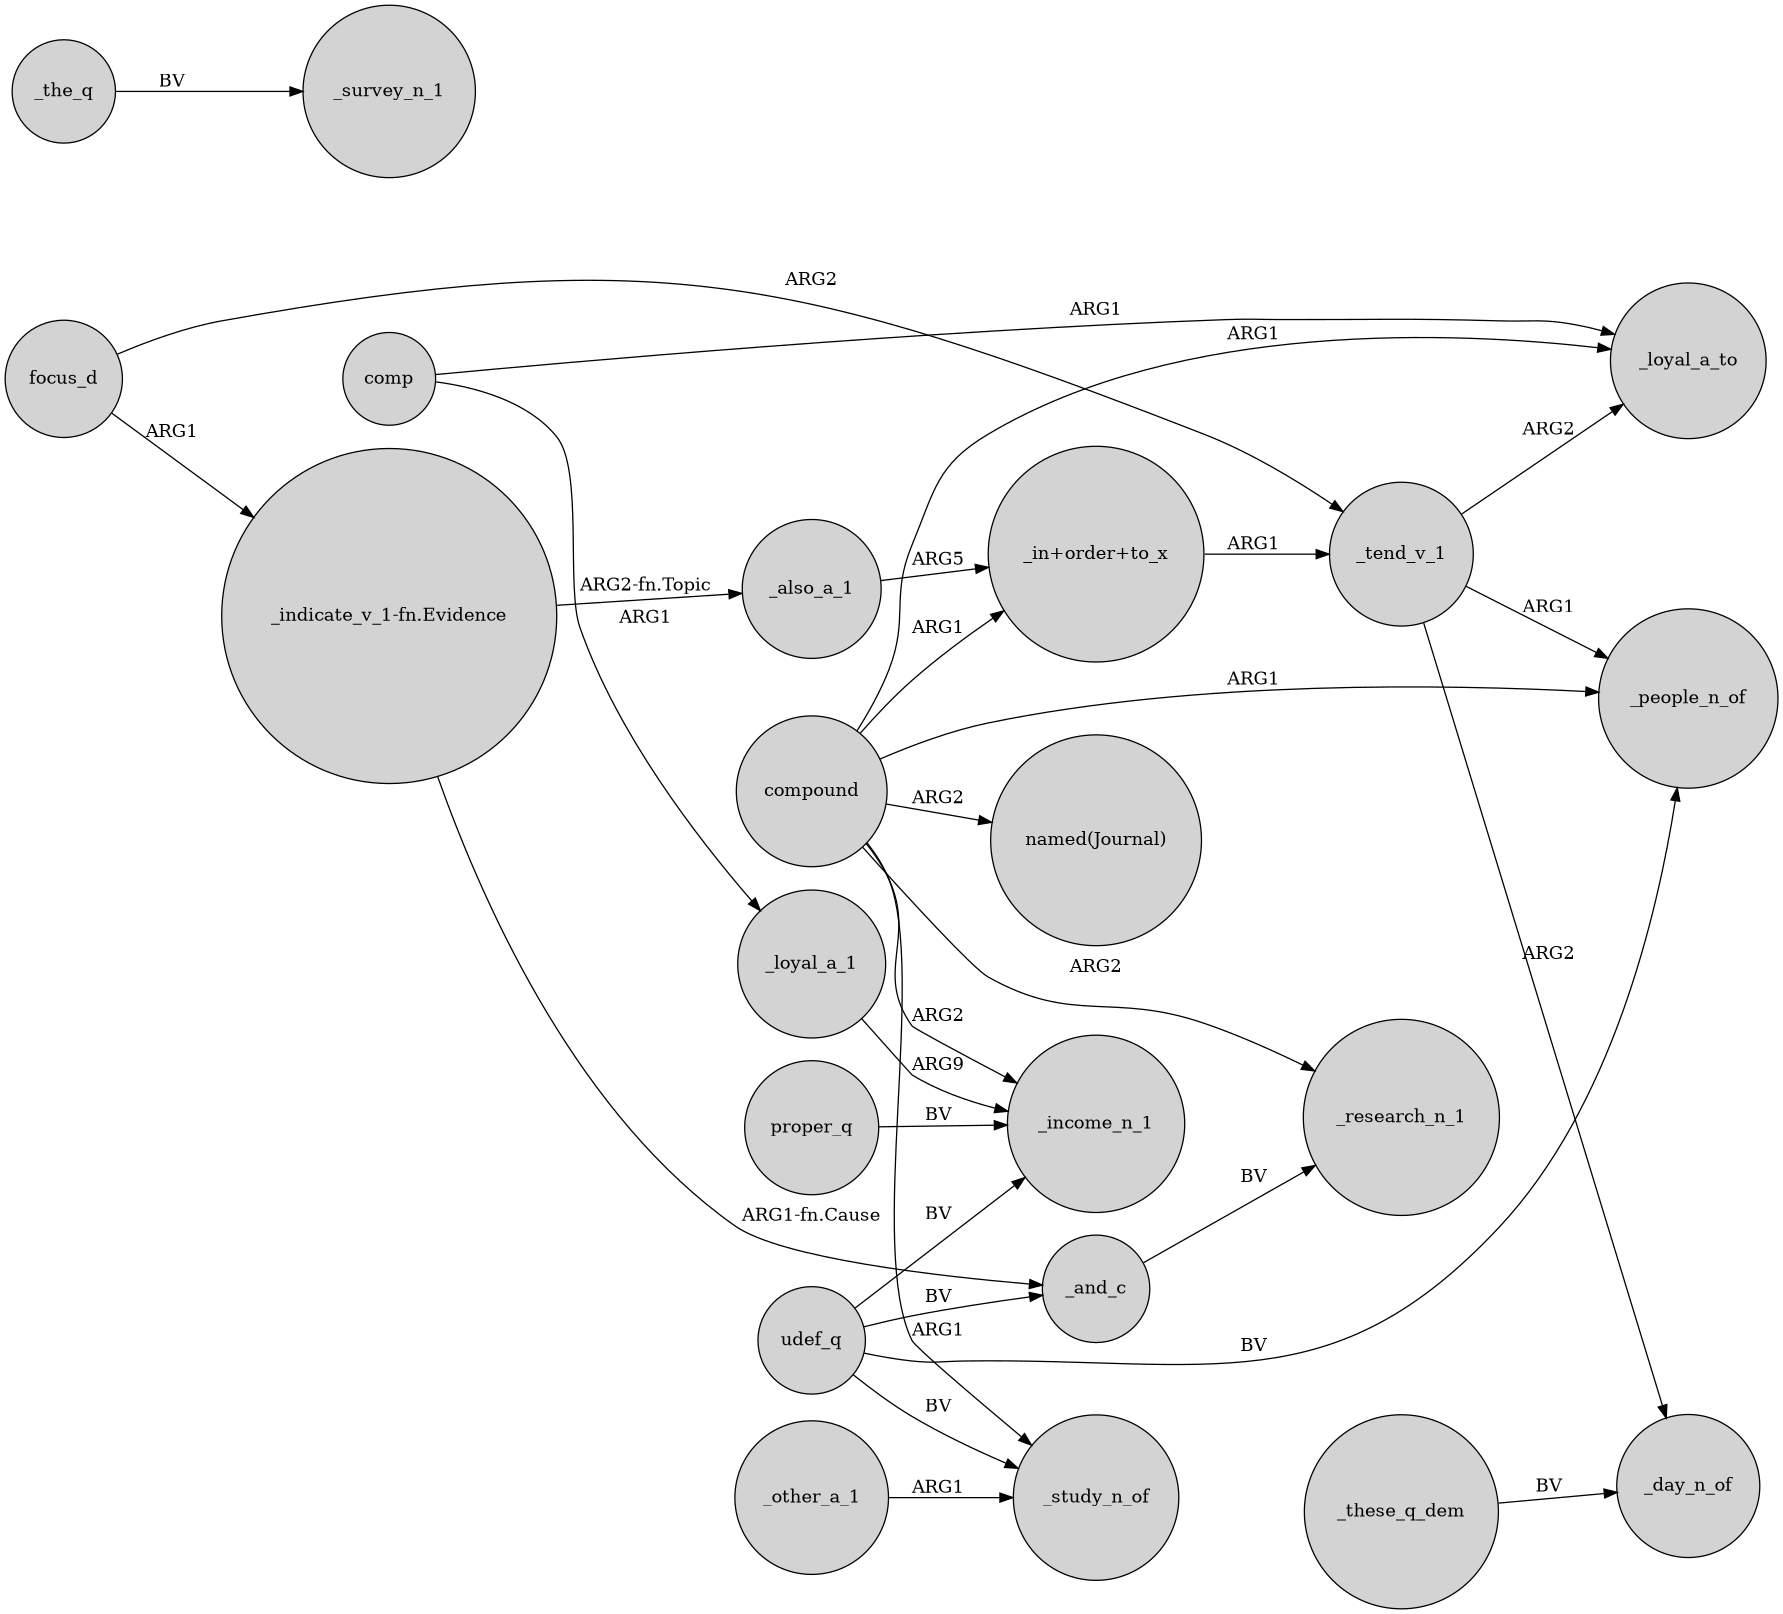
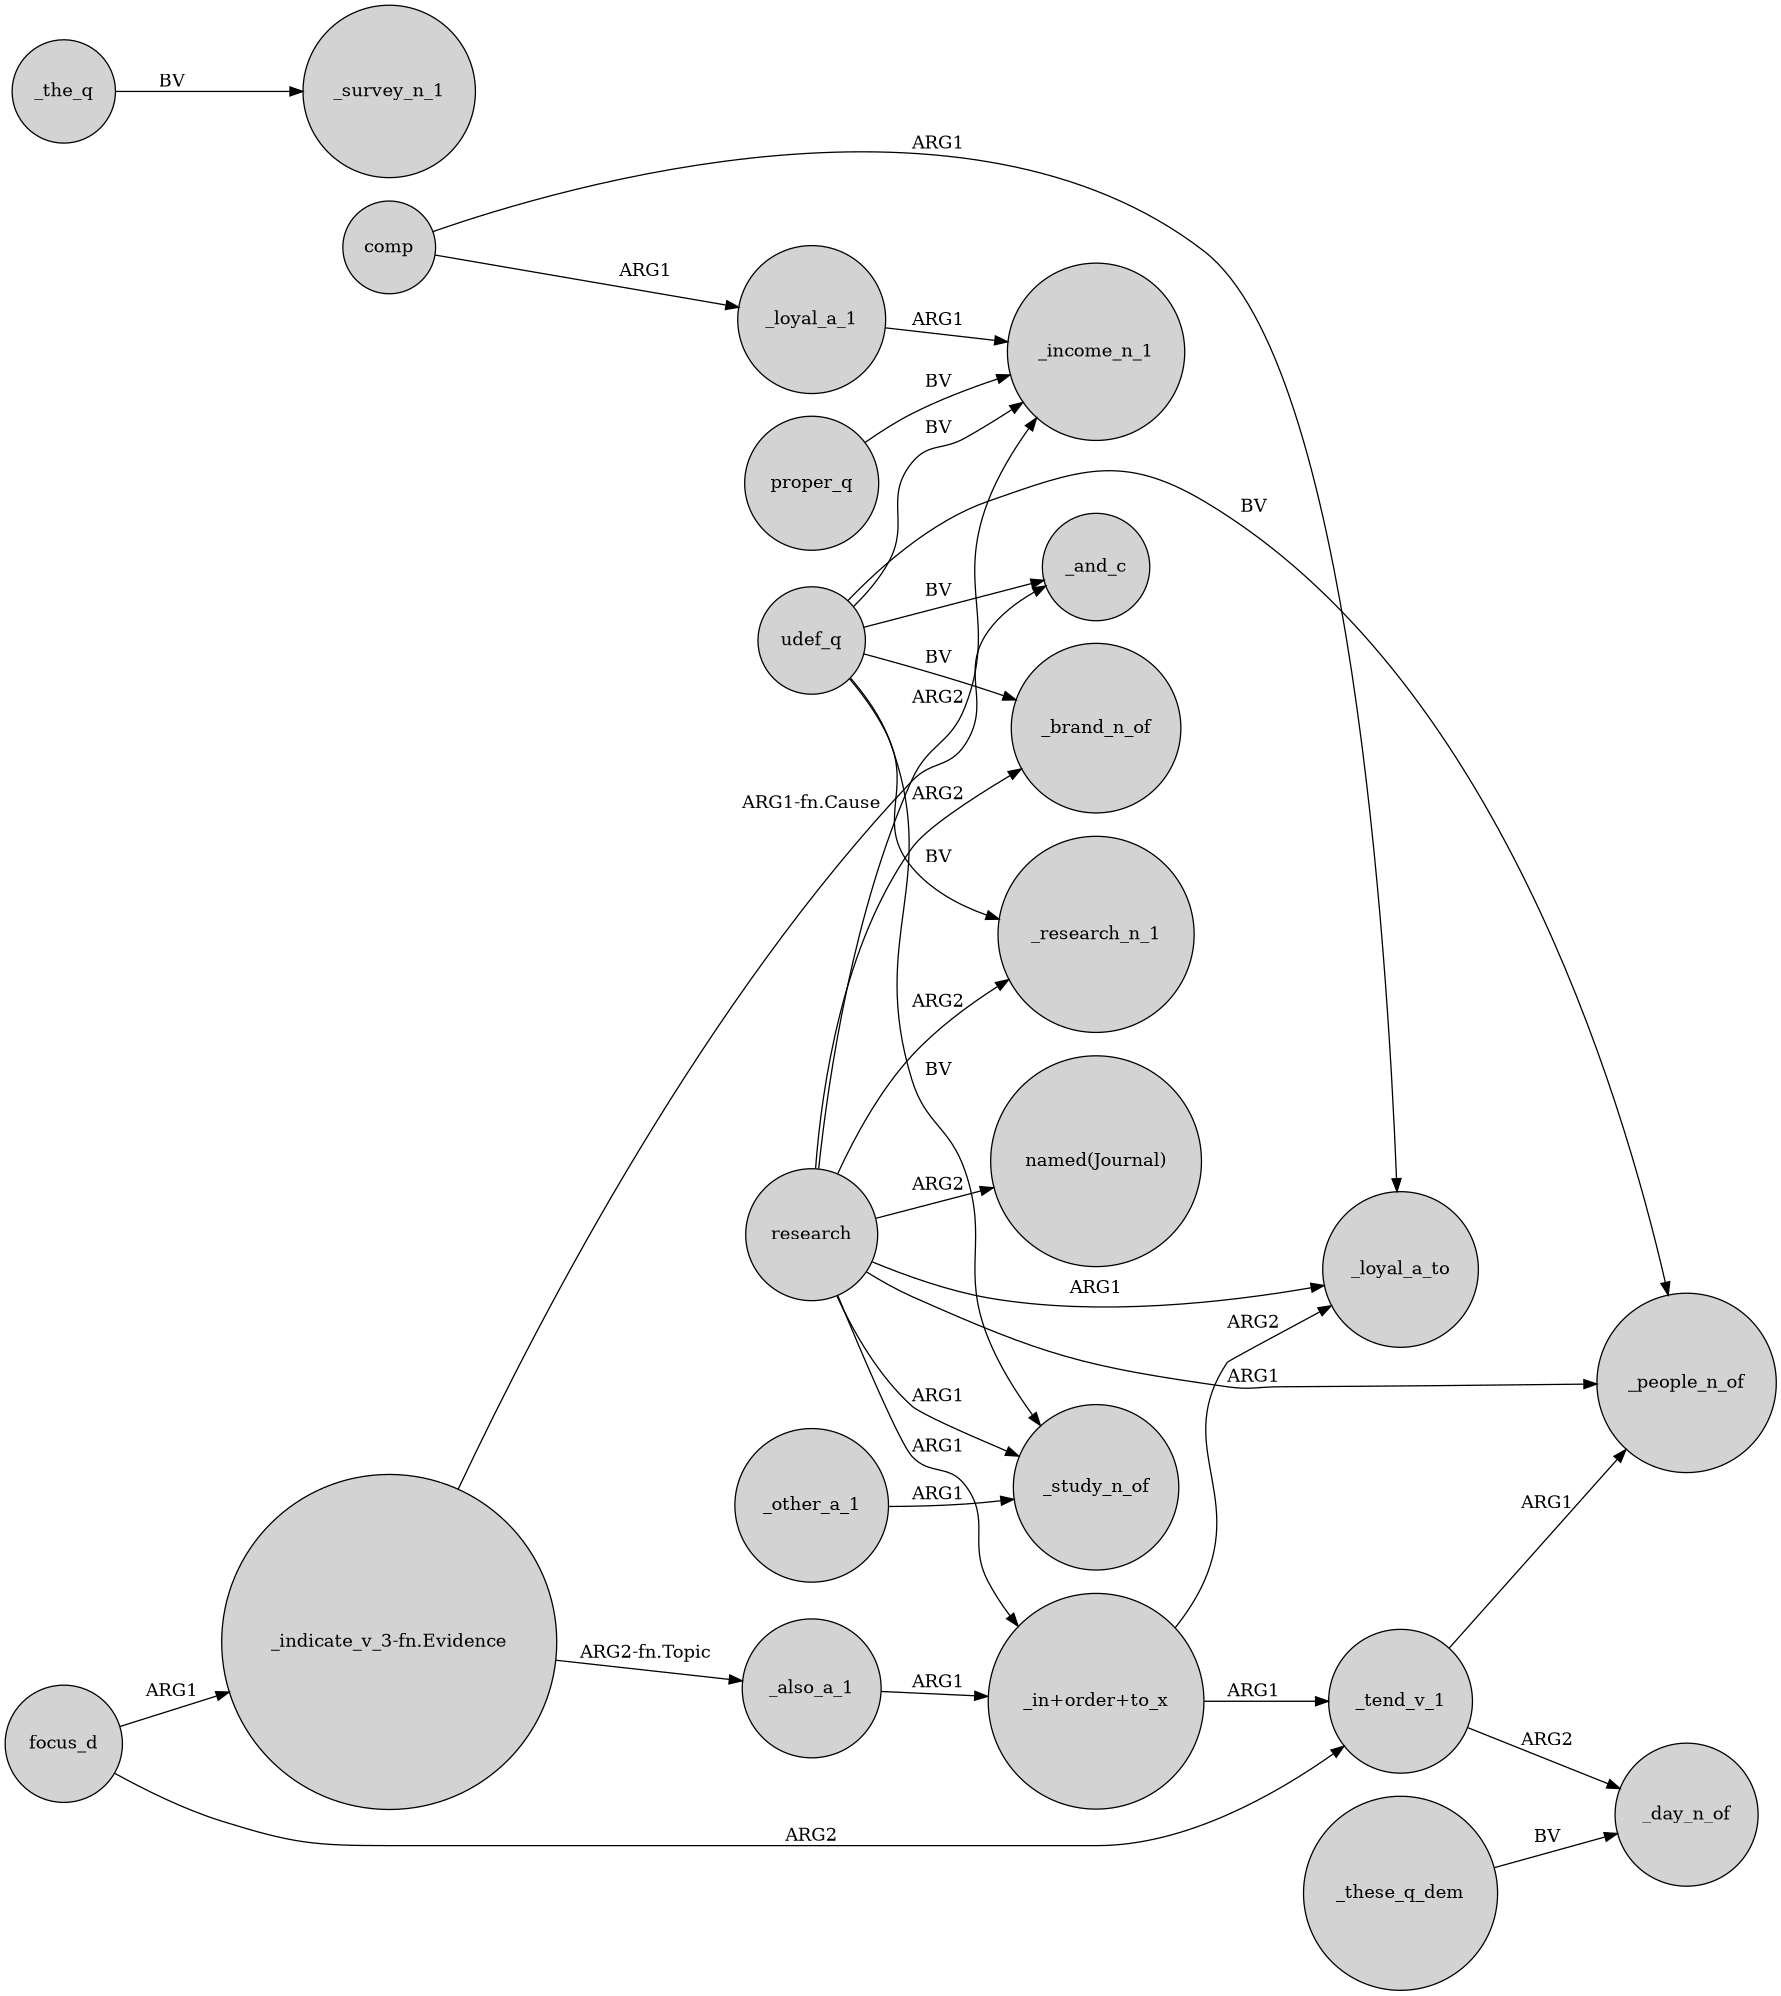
edge "_tend_v_1" -> "_loyal_a_to": now "_in+order+to_x" -> "_loyal_a_to"
edge "_also_a_1" -> "_in+order+to_x": label "ARG5" -> "ARG1"
node "_indicate_v_1-fn.Evidence": label "_indicate_v_1-fn.Evidence" -> "_indicate_v_3-fn.Evidence"
node "_brand_n_of": added
node "compound": label "compound" -> "research"
edge "_loyal_a_1" -> "_income_n_1": label "ARG9" -> "ARG1"
edge "_and_c" -> "_research_n_1": now "udef_q" -> "_research_n_1"
